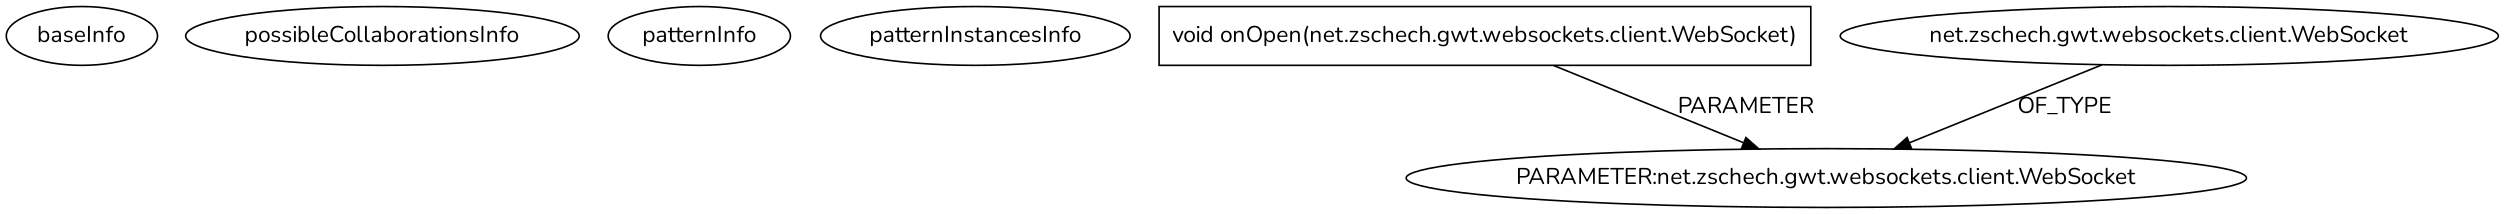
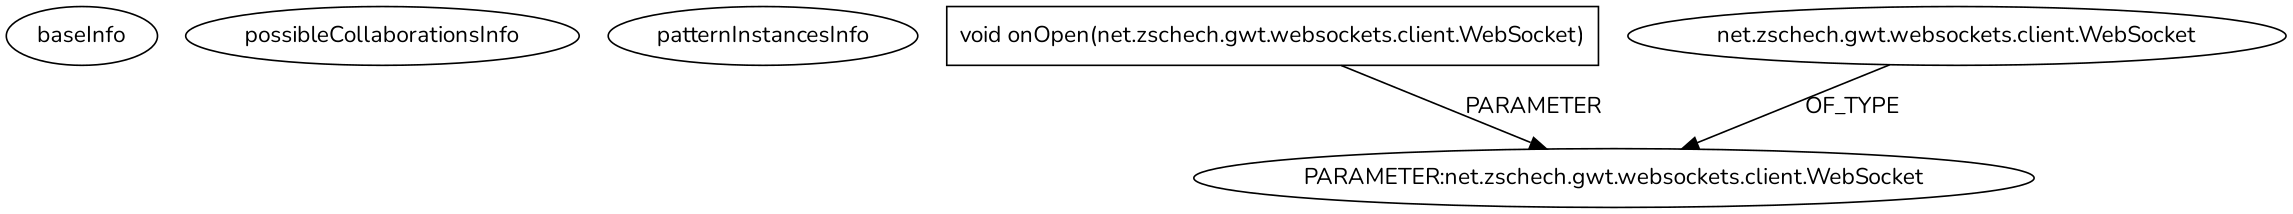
node "patternInfo": removed
